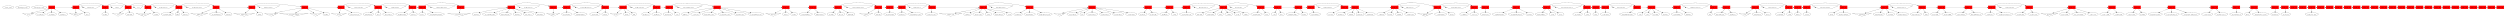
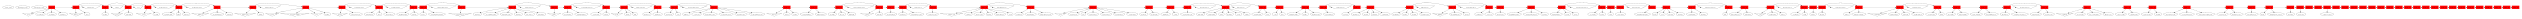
node "grapes_jam": added
